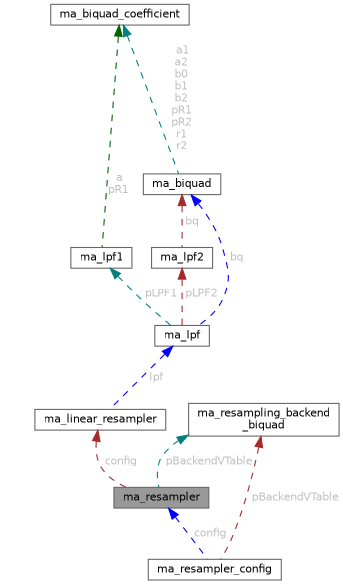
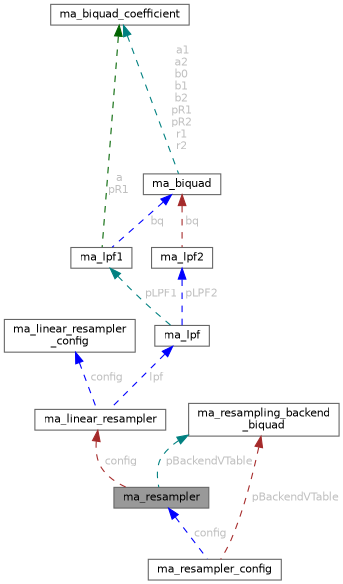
edge "ma_lpf" -> "ma_biquad": now "ma_lpf1" -> "ma_biquad"
edge "ma_lpf" -> "ma_lpf2": color brown -> blue
node "ma_linear_resampler _config": added
